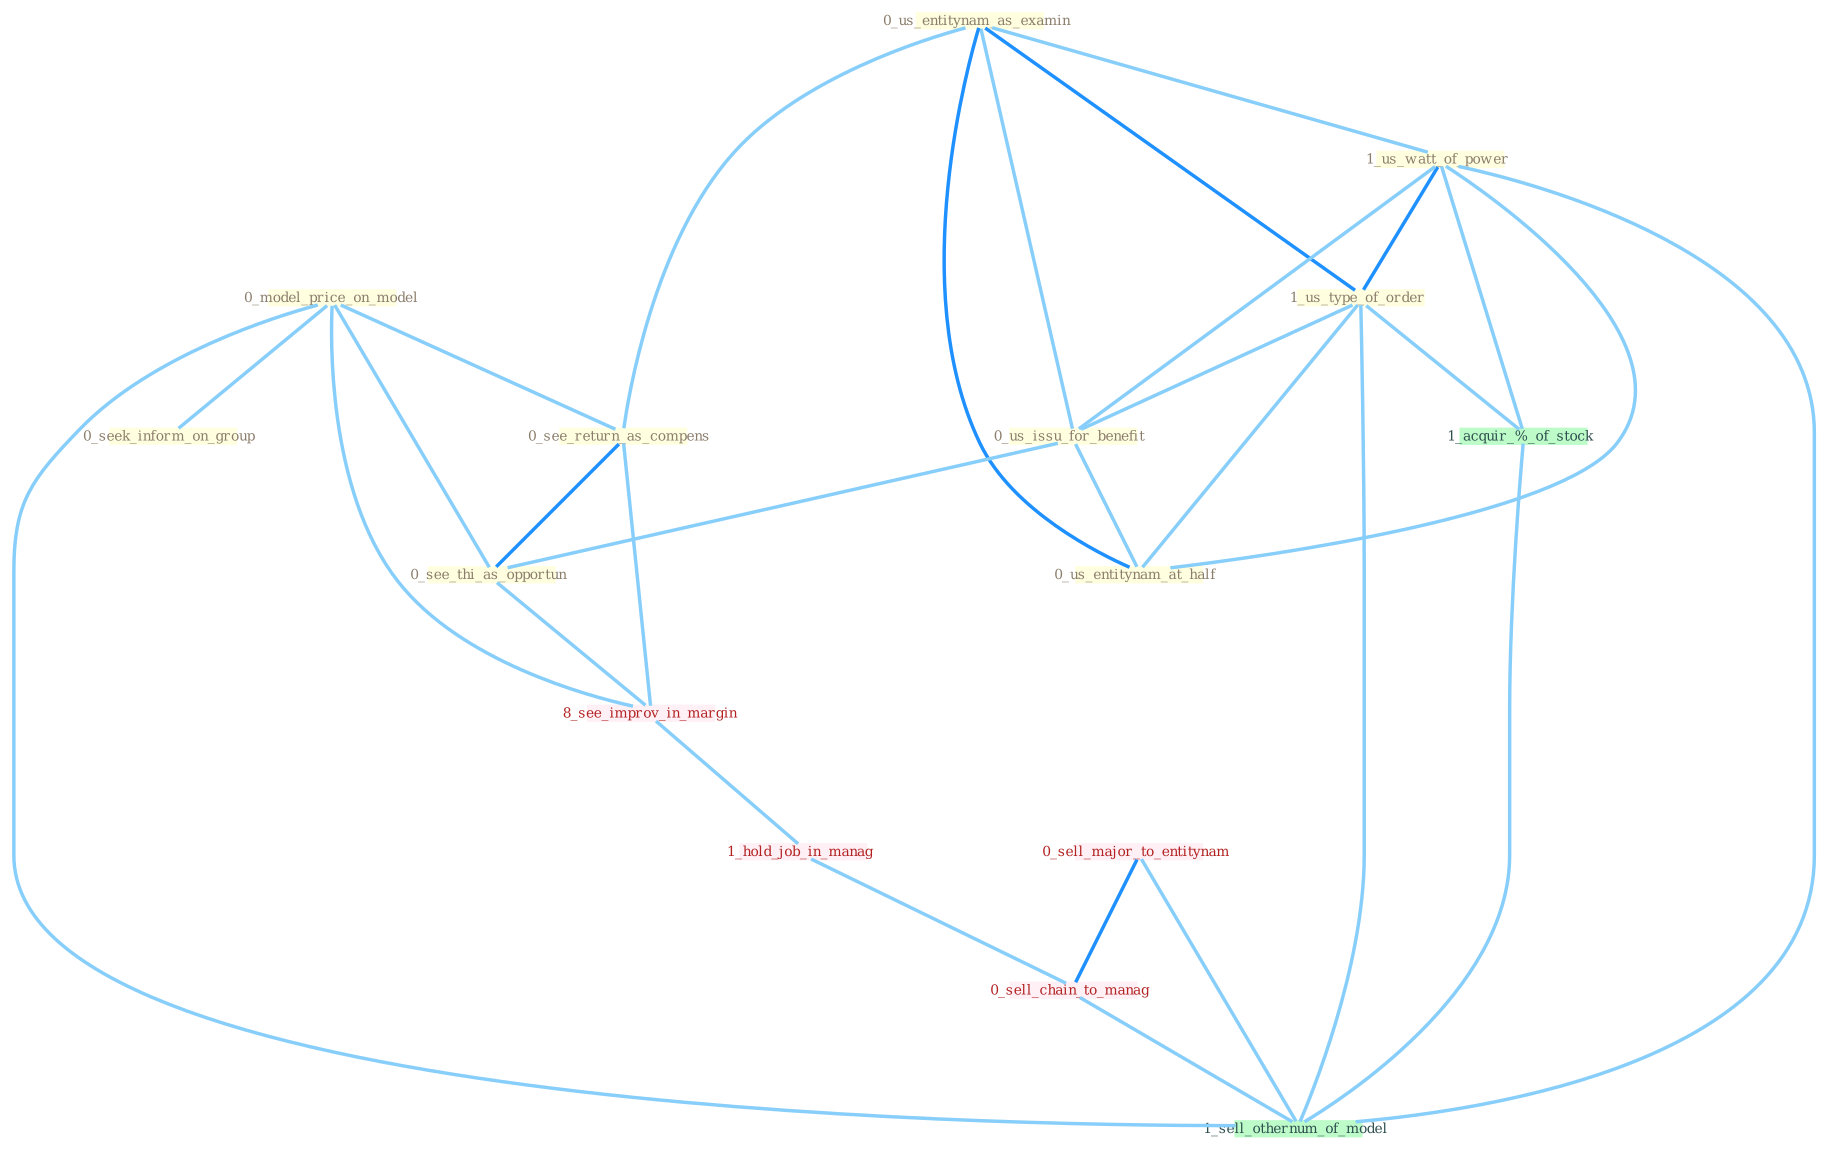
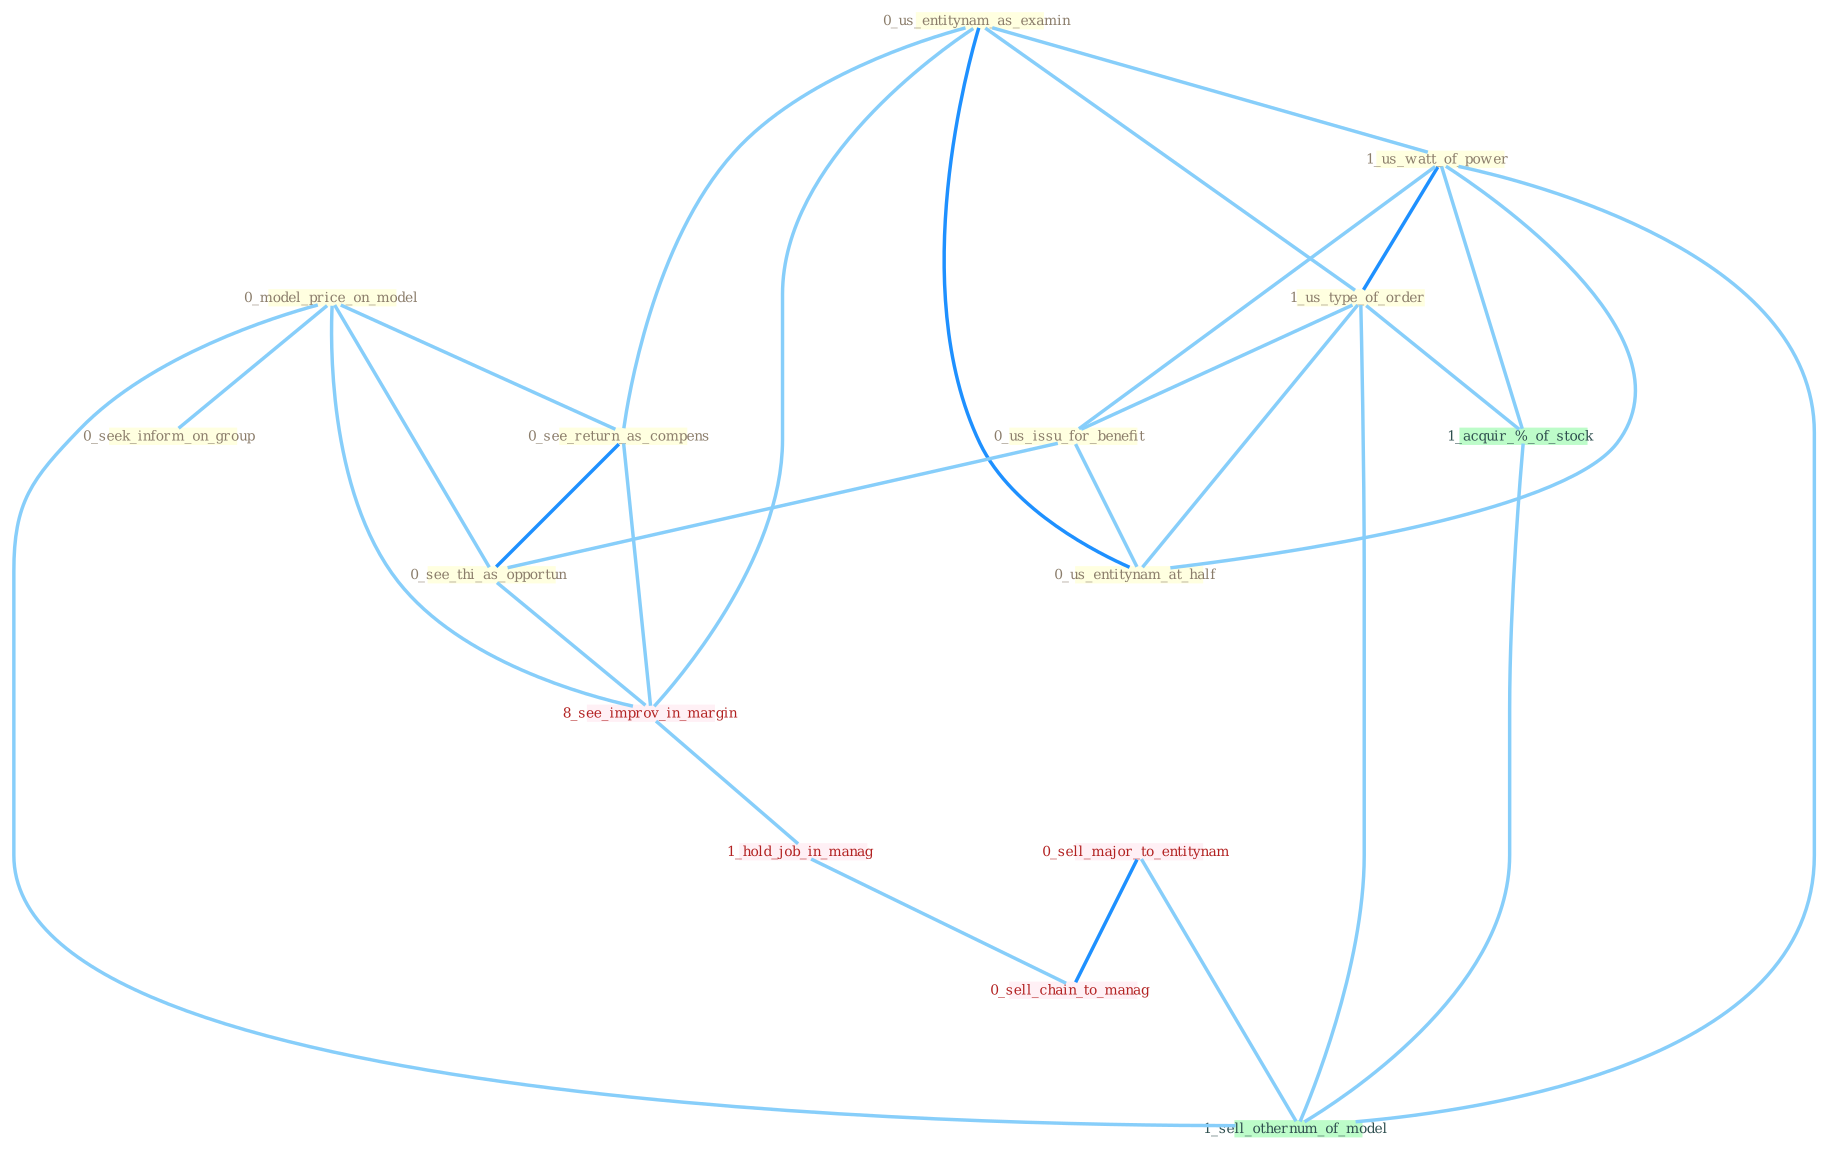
edge "0_us_entitynam_as_examin" -- "1_us_type_of_order": color #1e90ff -> #87cefa
edge "0_us_entitynam_as_examin" -- "0_us_issu_for_benefit": now "0_us_entitynam_as_examin" -- "8_see_improv_in_margin"
edge "0_sell_chain_to_manag" -- "1_sell_othernum_of_model": removed
